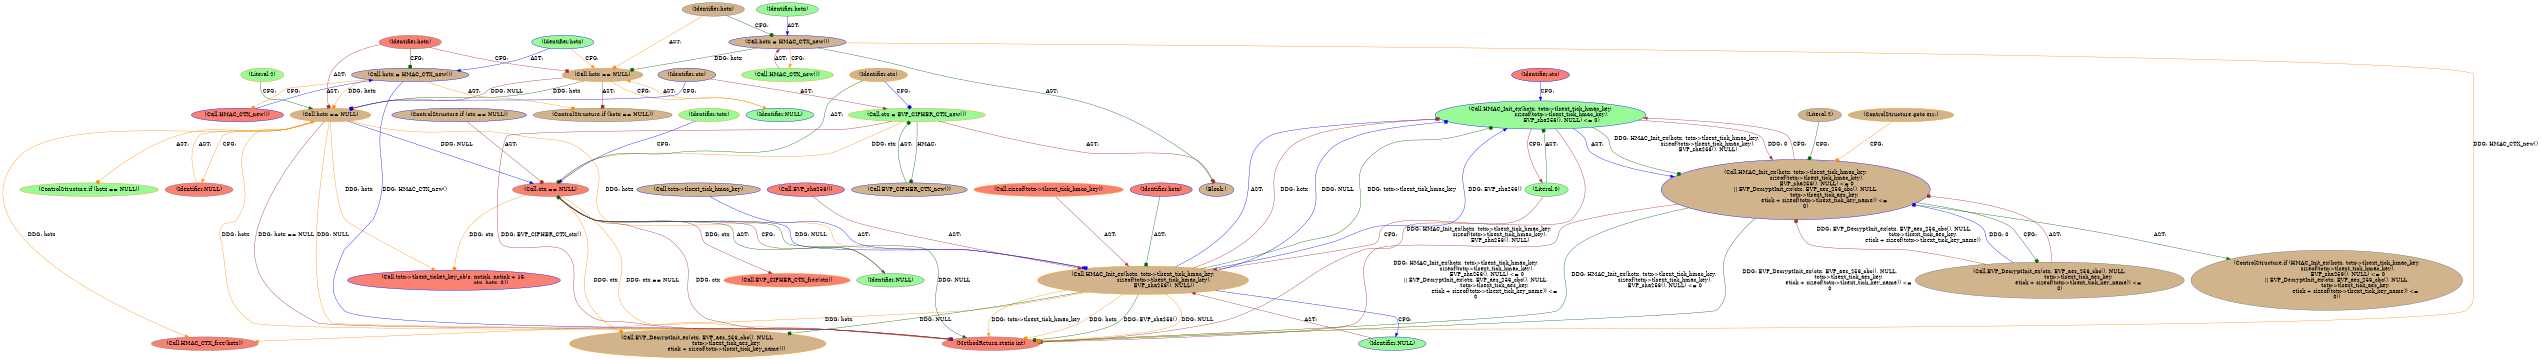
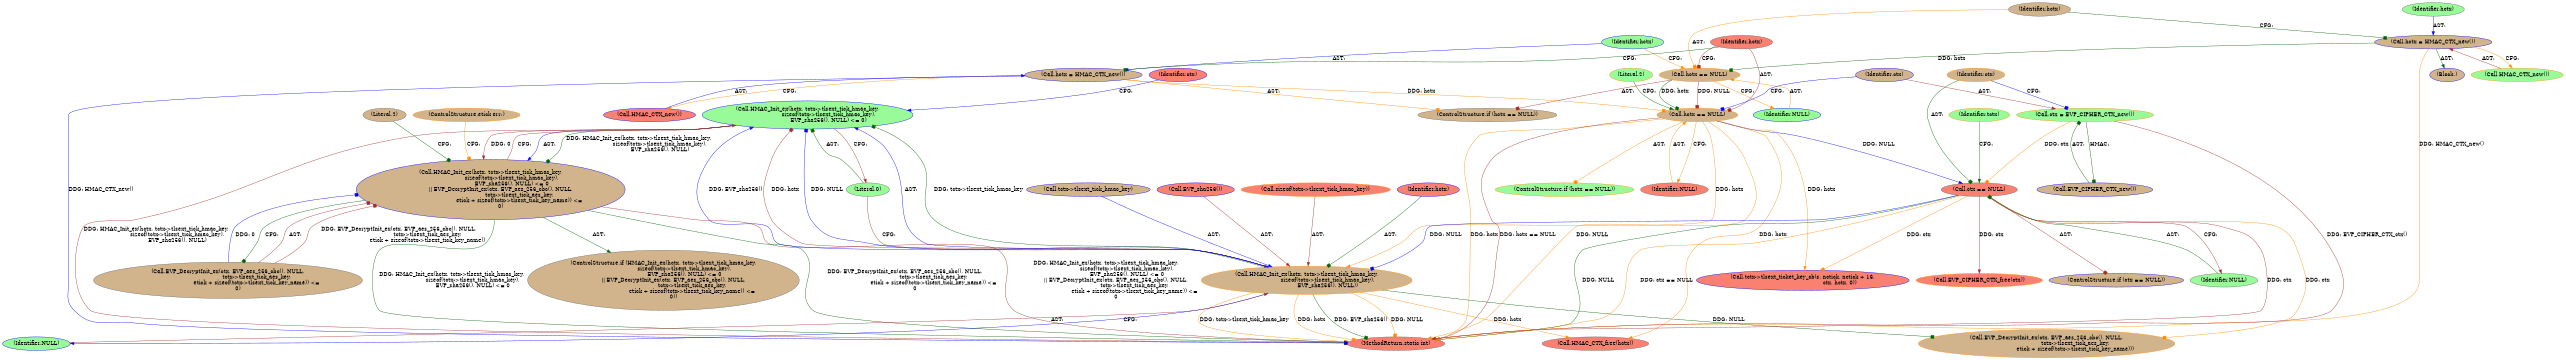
node "(ControlStructure,goto err;)": label "(ControlStructure,goto err;)" -> "(ControlStructure,etick err;)"
edge "(Identifier,tctx)" -> "(Call,ctx == NULL)": color blue -> darkgreen
edge "(Call,ctx = EVP_CIPHER_CTX_new())" -> "(Block,)": removed, label "AST:"
edge "(ControlStructure,if (ctx == NULL))" -> "(Call,ctx == NULL)": reversed
